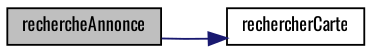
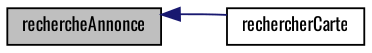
edge "rechercheAnnonce" -> "rechercherCarte": reversed
